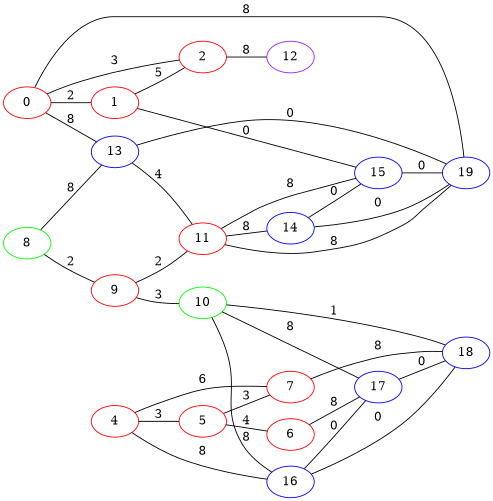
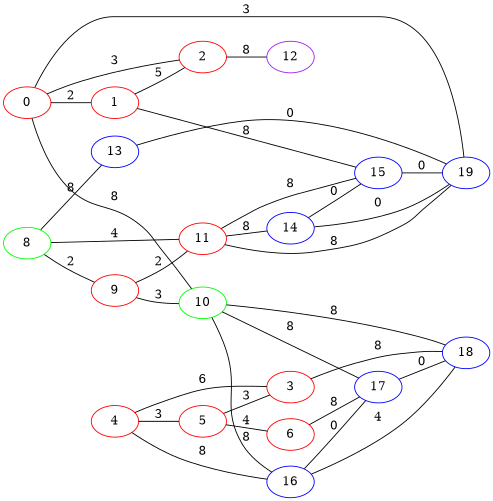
edge "0" -- "19": label "8" -> "3"
edge "0" -- "13": now "0" -- "10"
edge "1" -- "15": label "0" -> "8"
edge "13" -- "11": now "8" -- "11"
edge "10" -- "18": label "1" -> "8"
node "7": label "7" -> "3"
edge "18" -- "16": label "0" -> "4"
